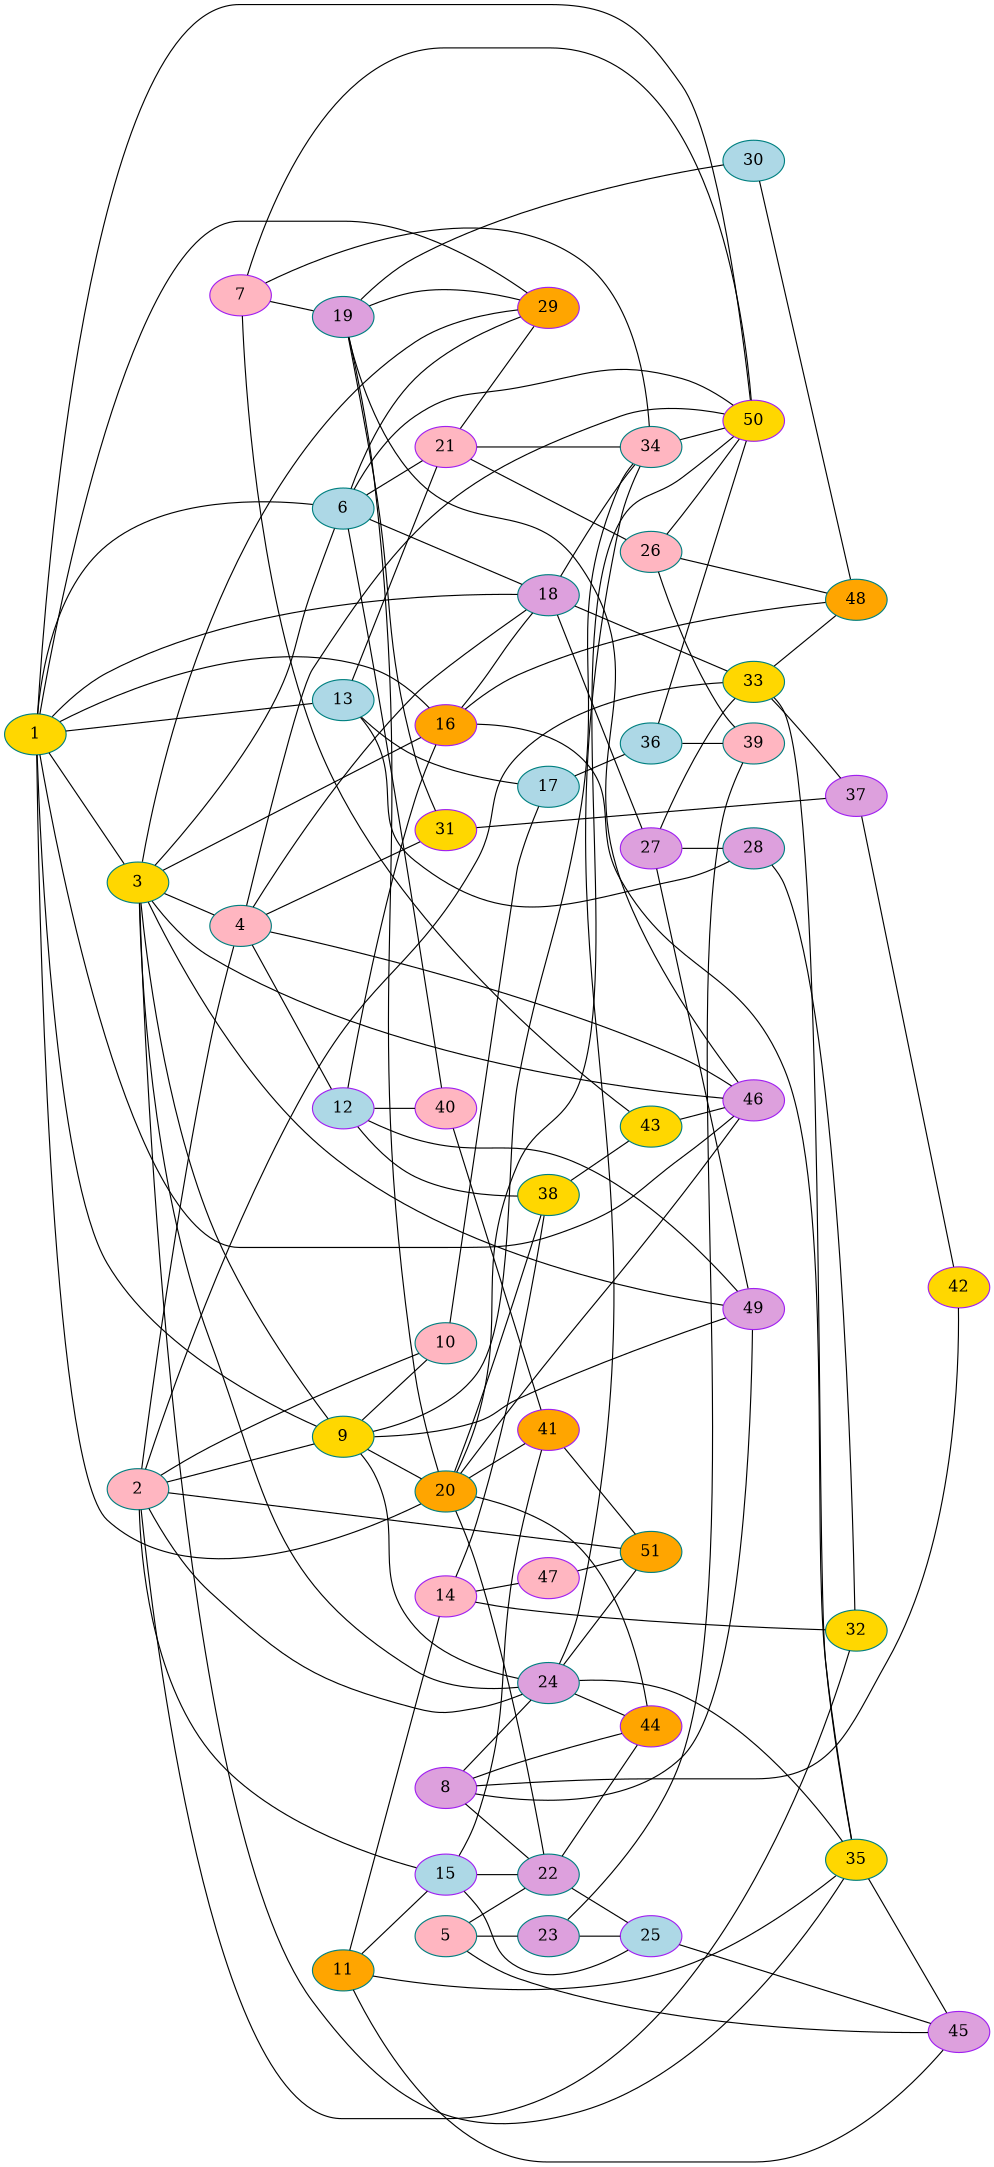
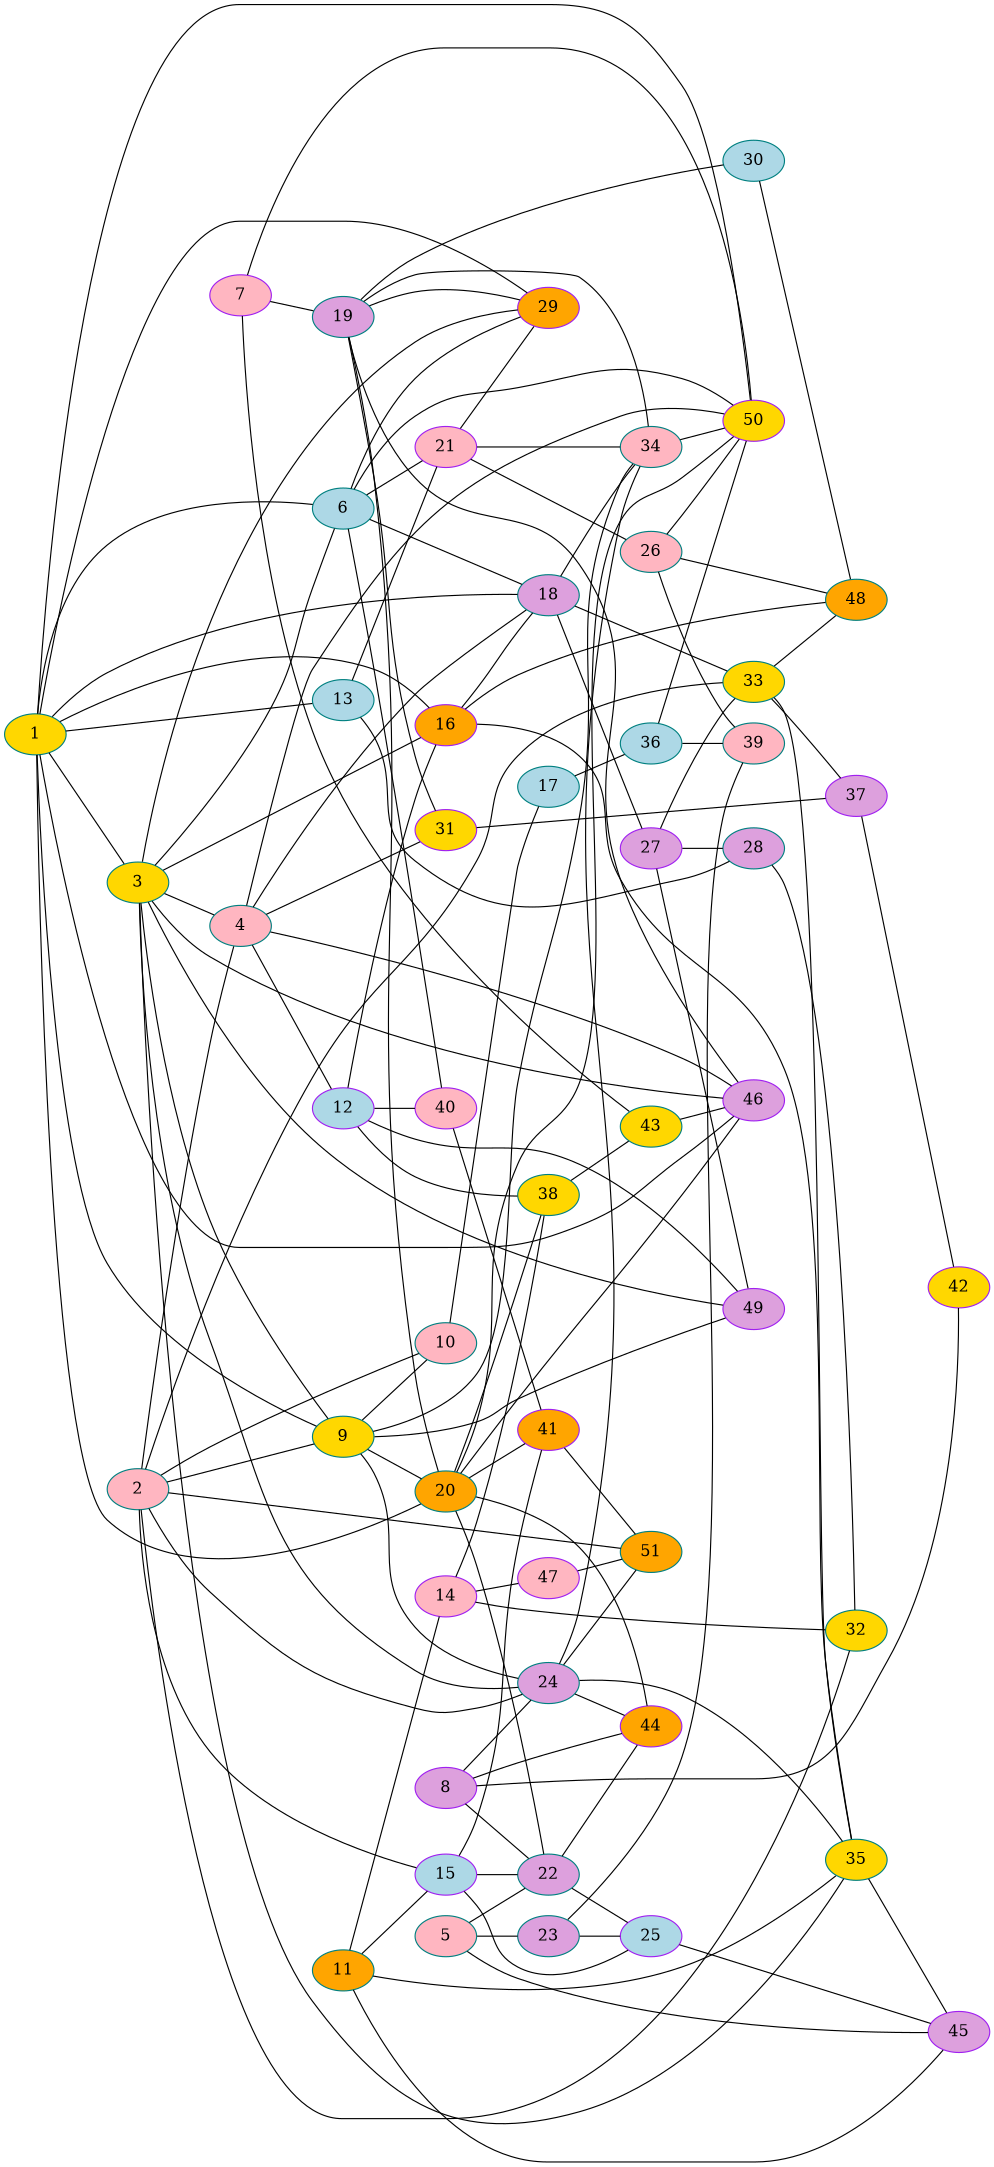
edge "7" -- "34": now "19" -- "34"
edge "13" -- "17": removed
edge "49" -- "8": removed
